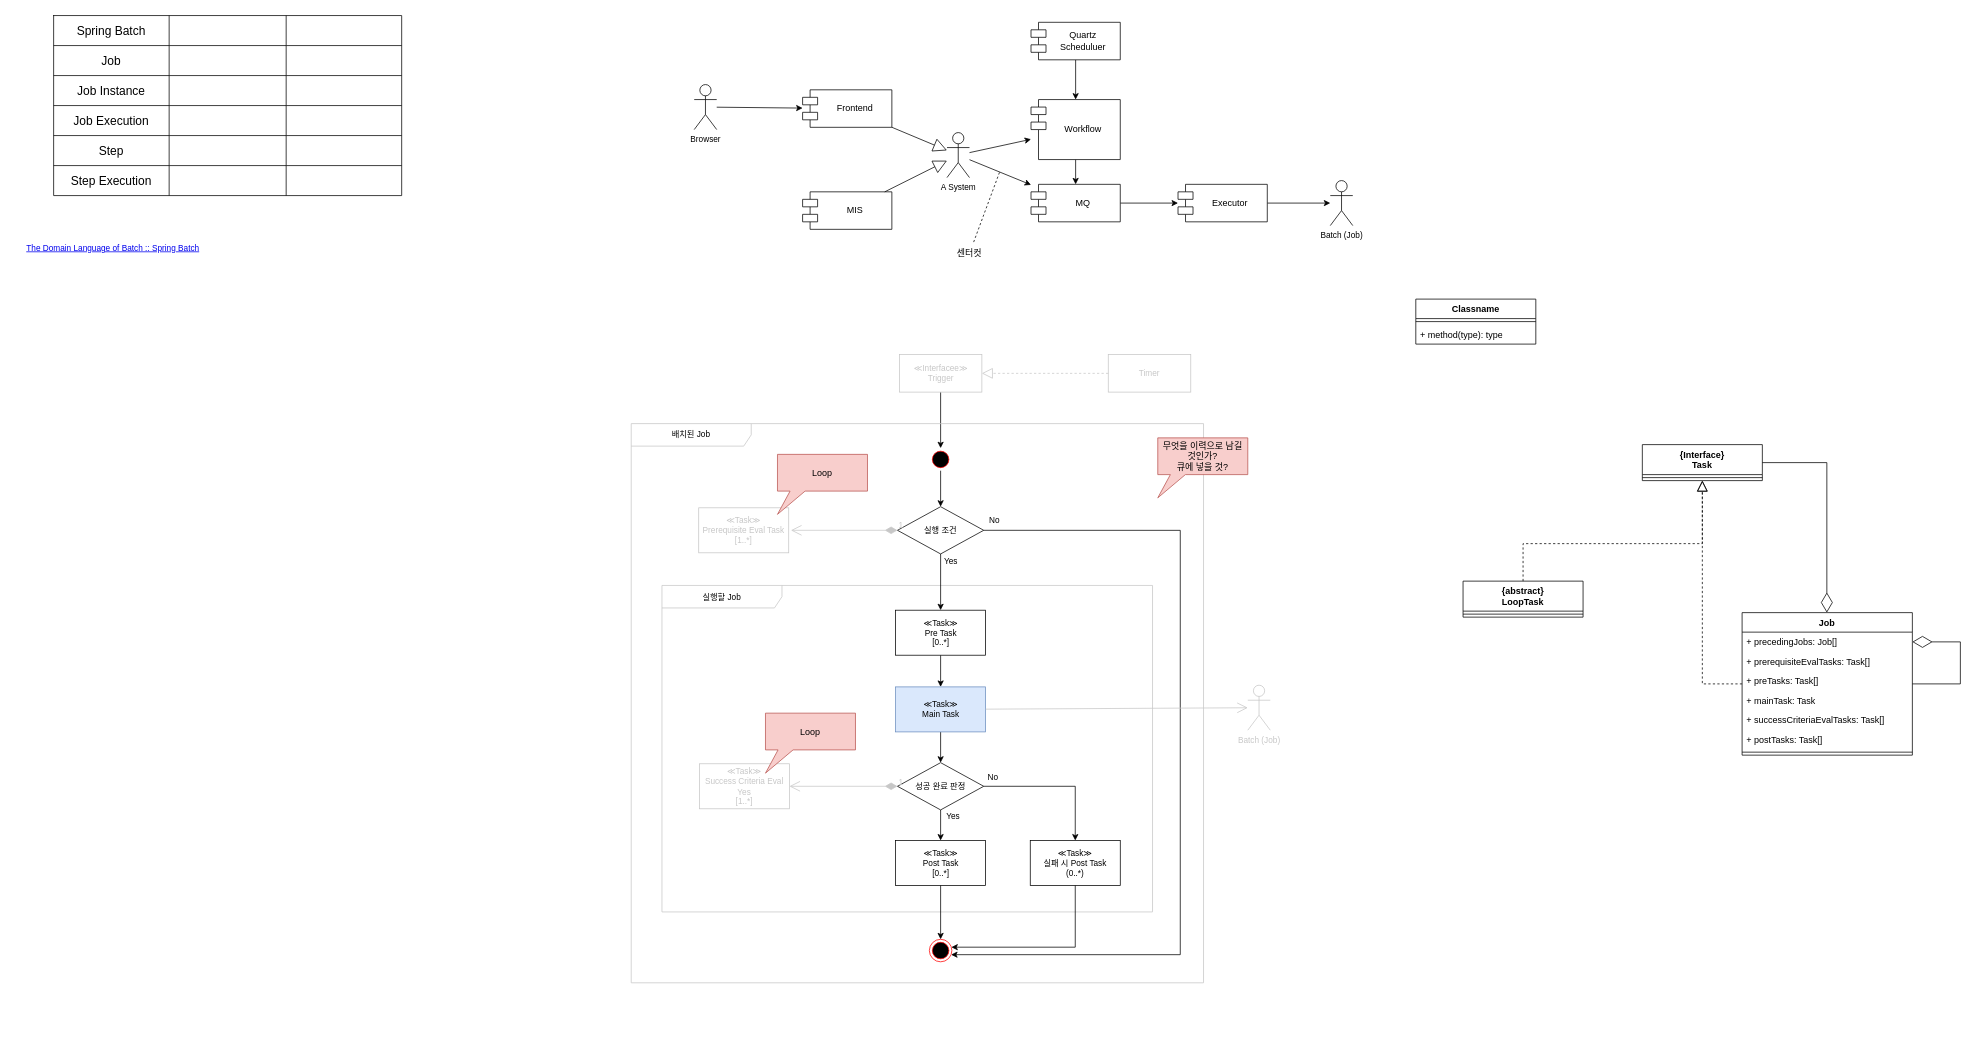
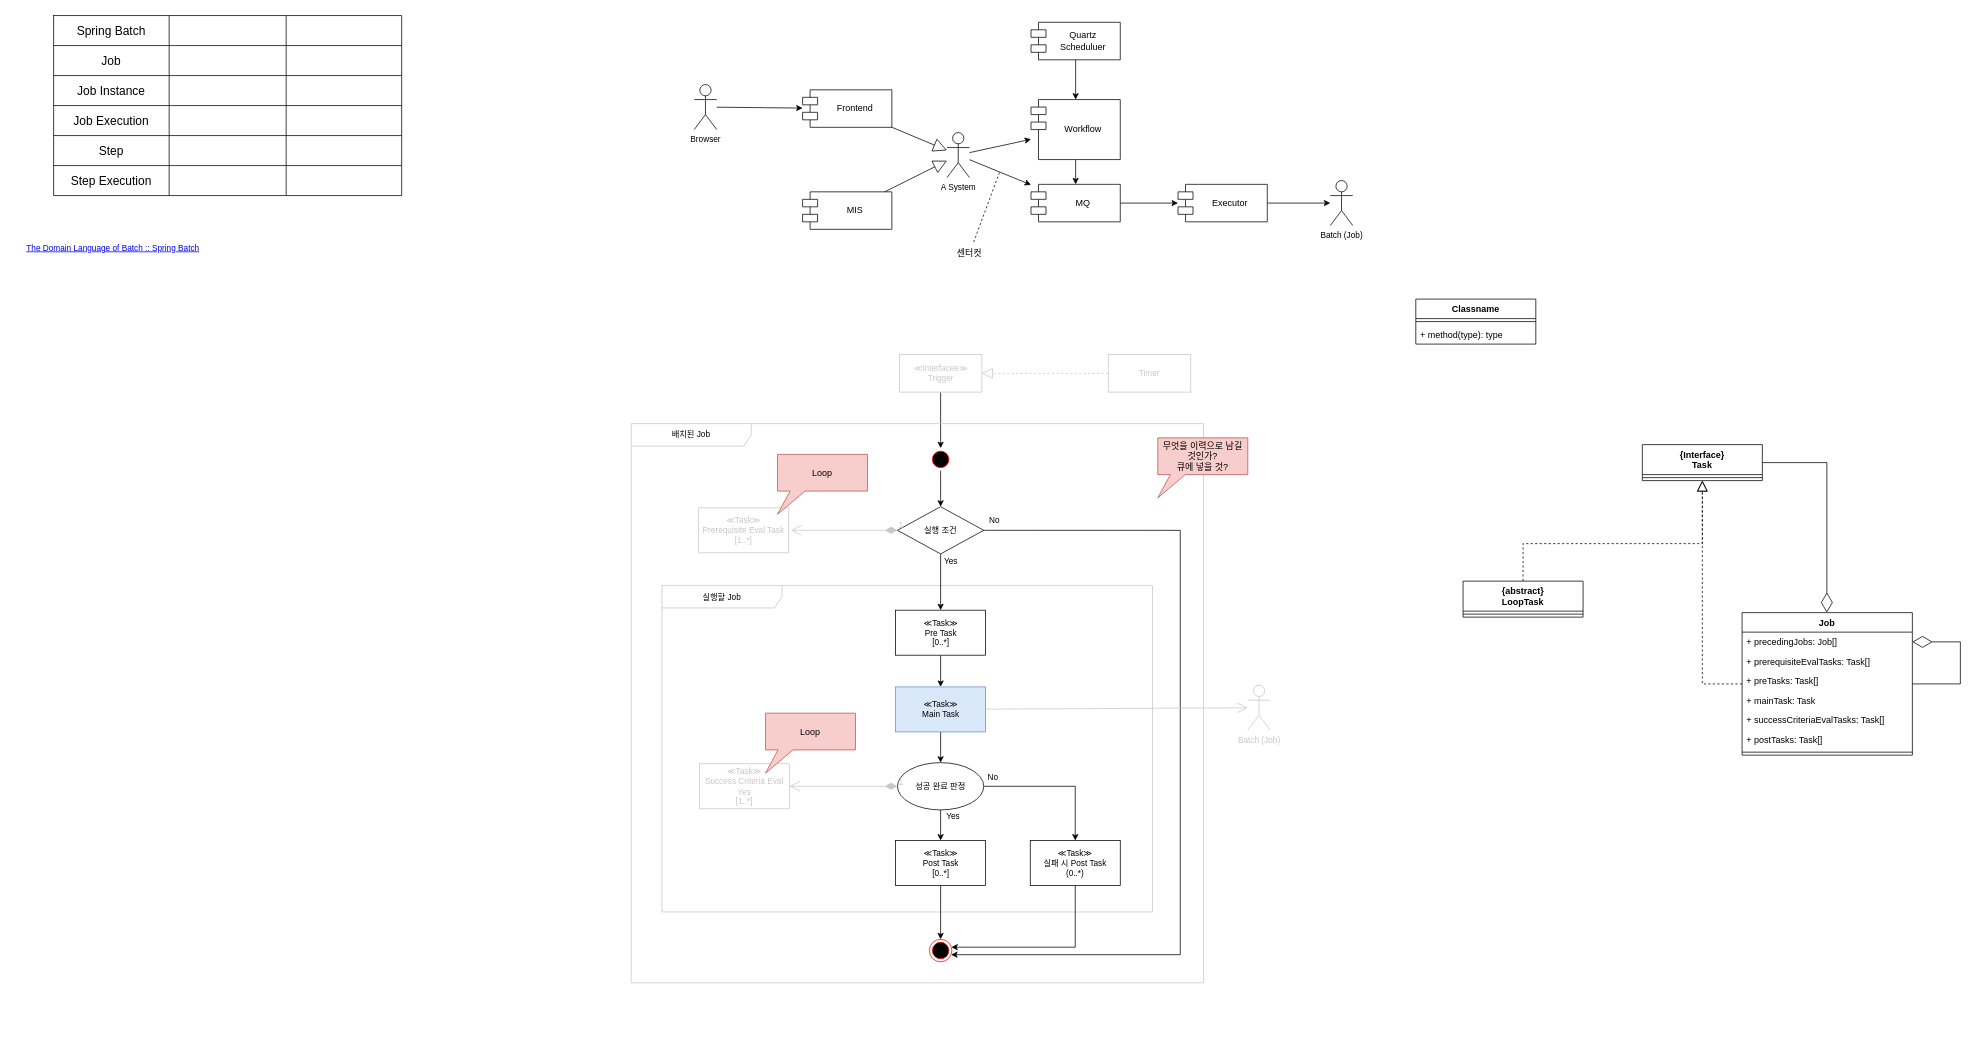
node "성공 완료 판정": shape diamond -> ellipse
